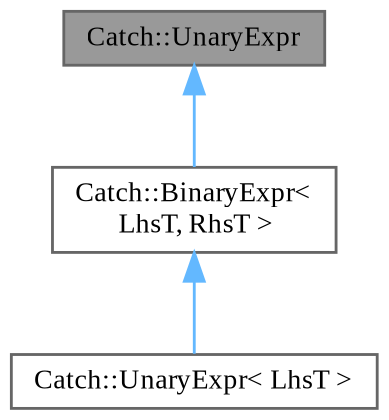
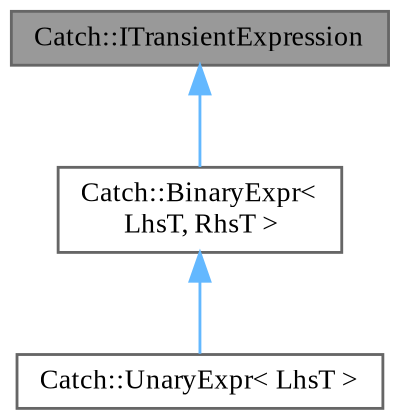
node "Catch::UnaryExpr": label "Catch::UnaryExpr" -> "Catch::ITransientExpression"
